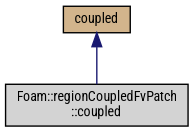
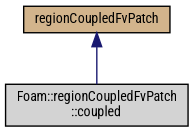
node "coupled": label "coupled" -> "regionCoupledFvPatch"
